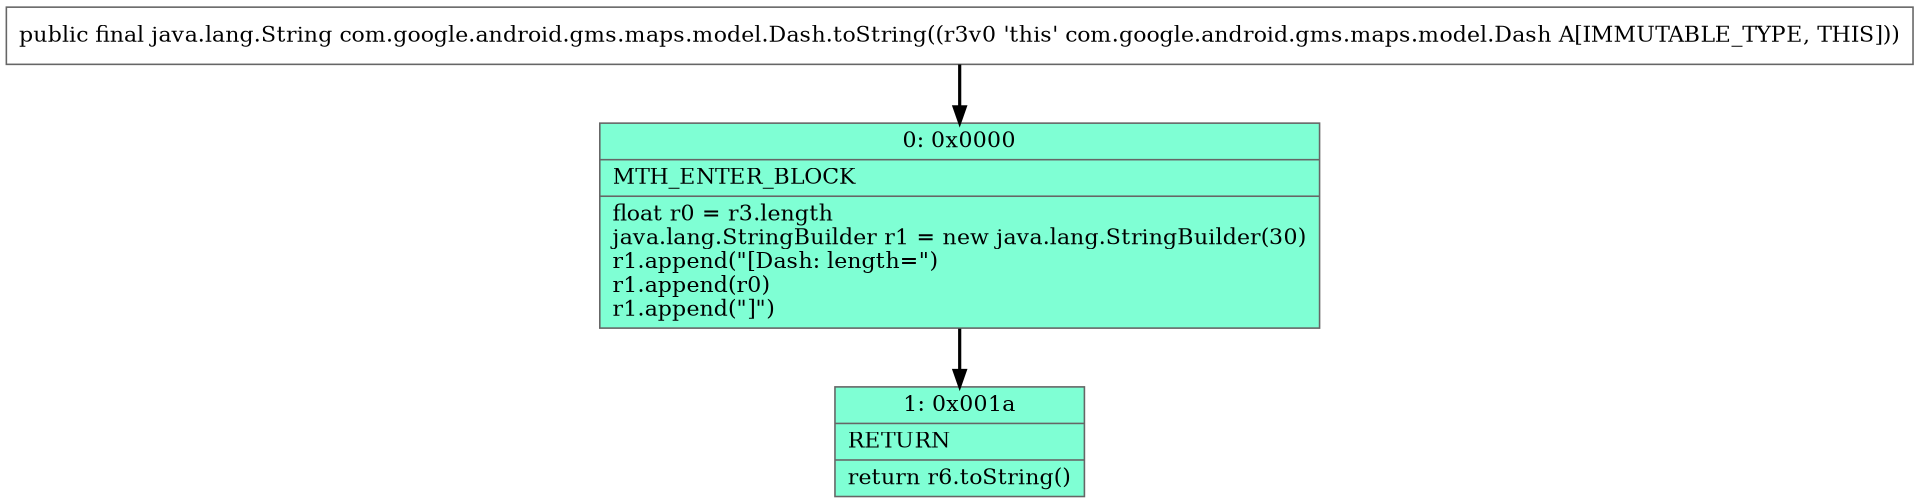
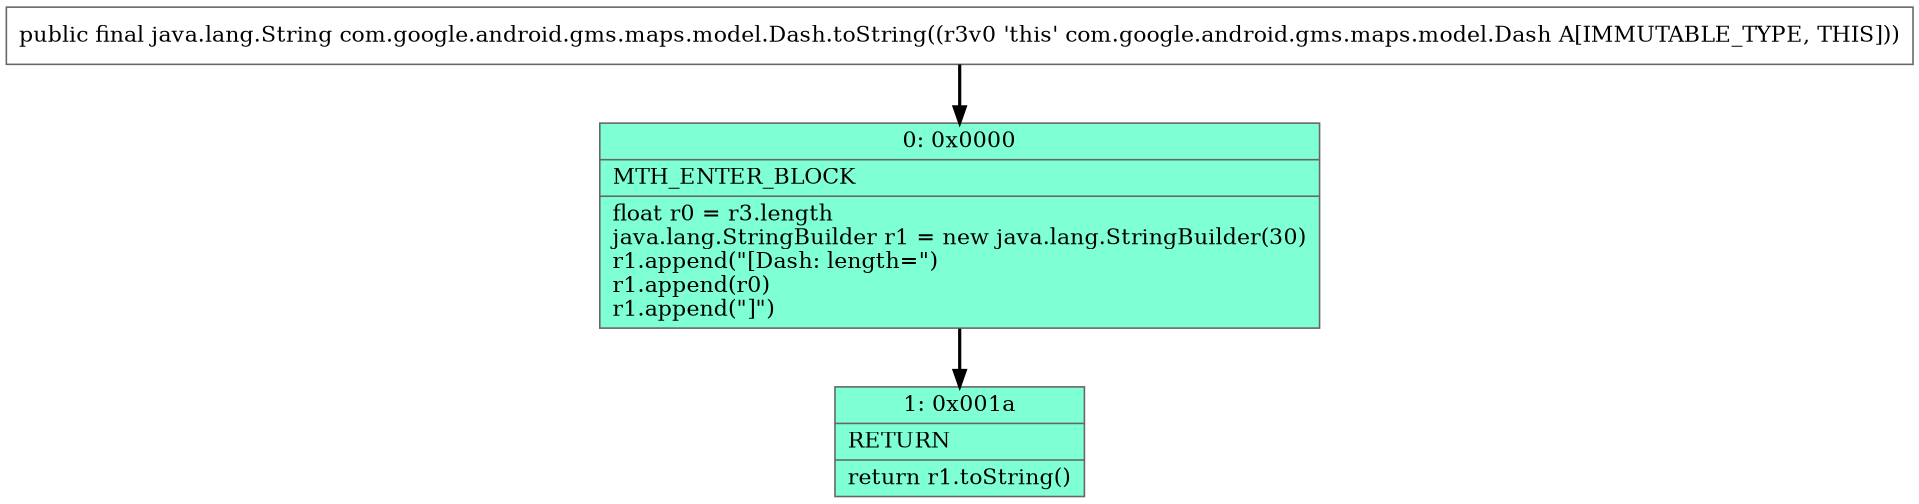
node "1: 0x001a": text "return r6.toString()" -> "return r1.toString()"
